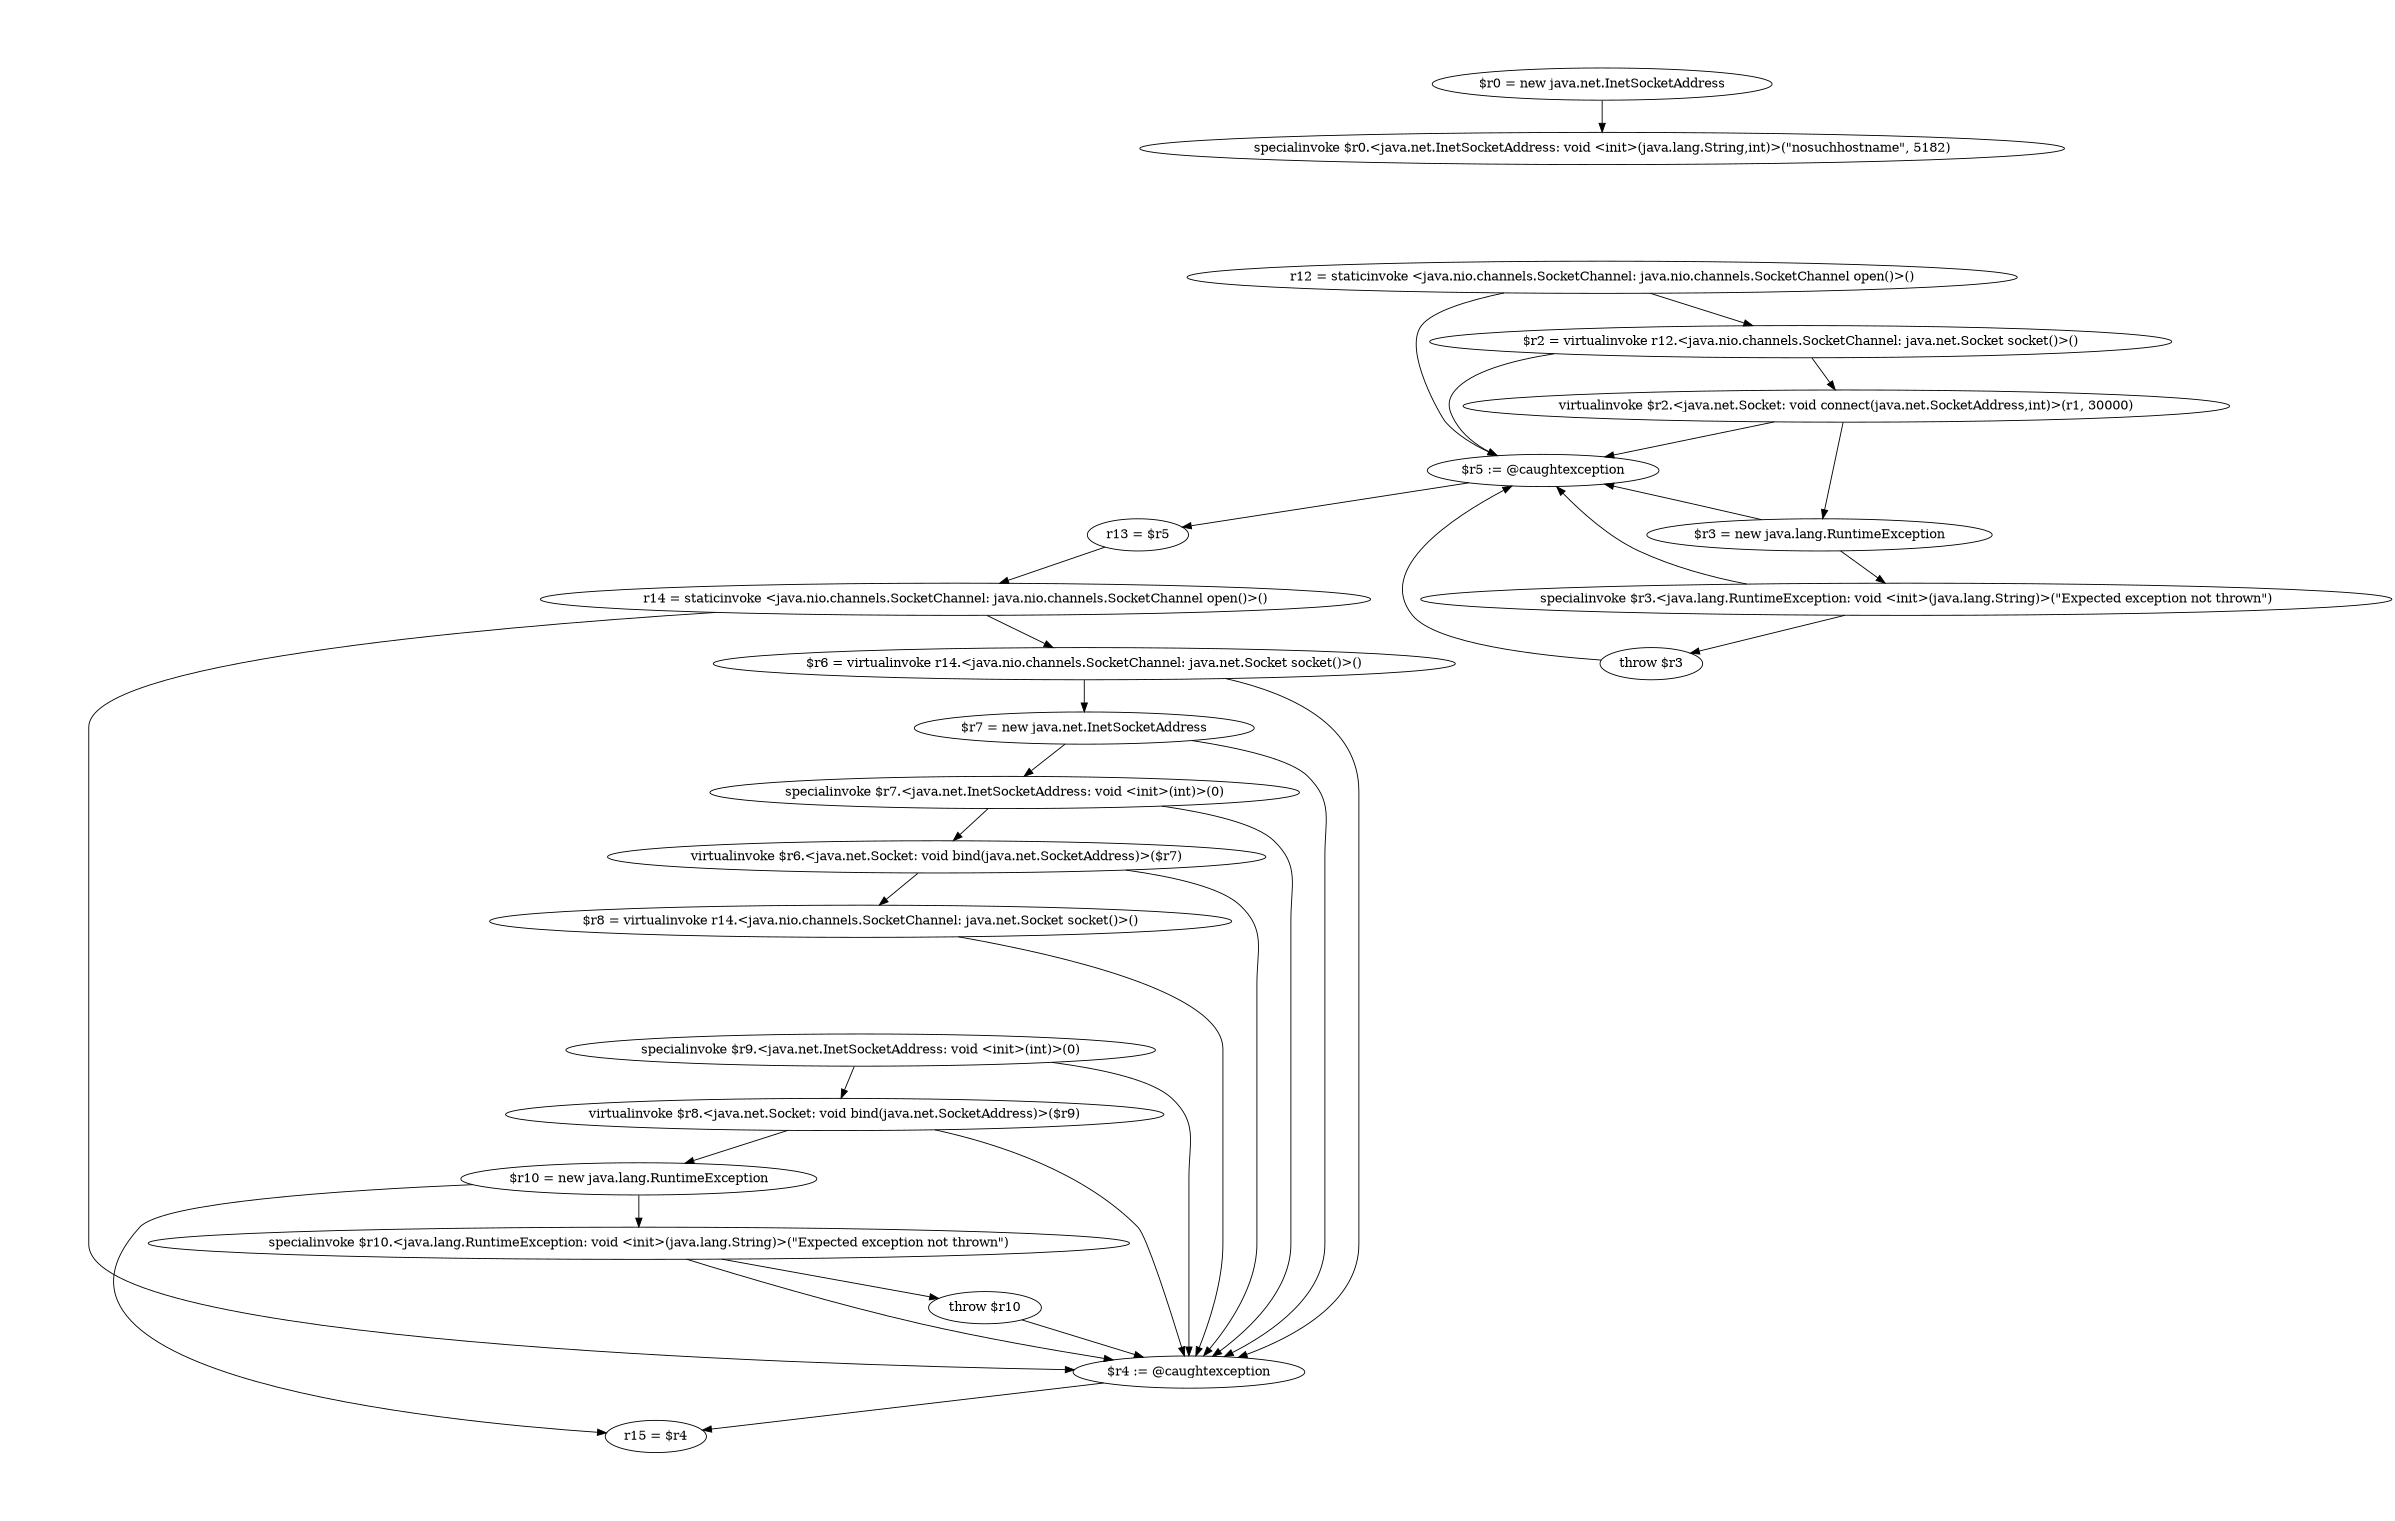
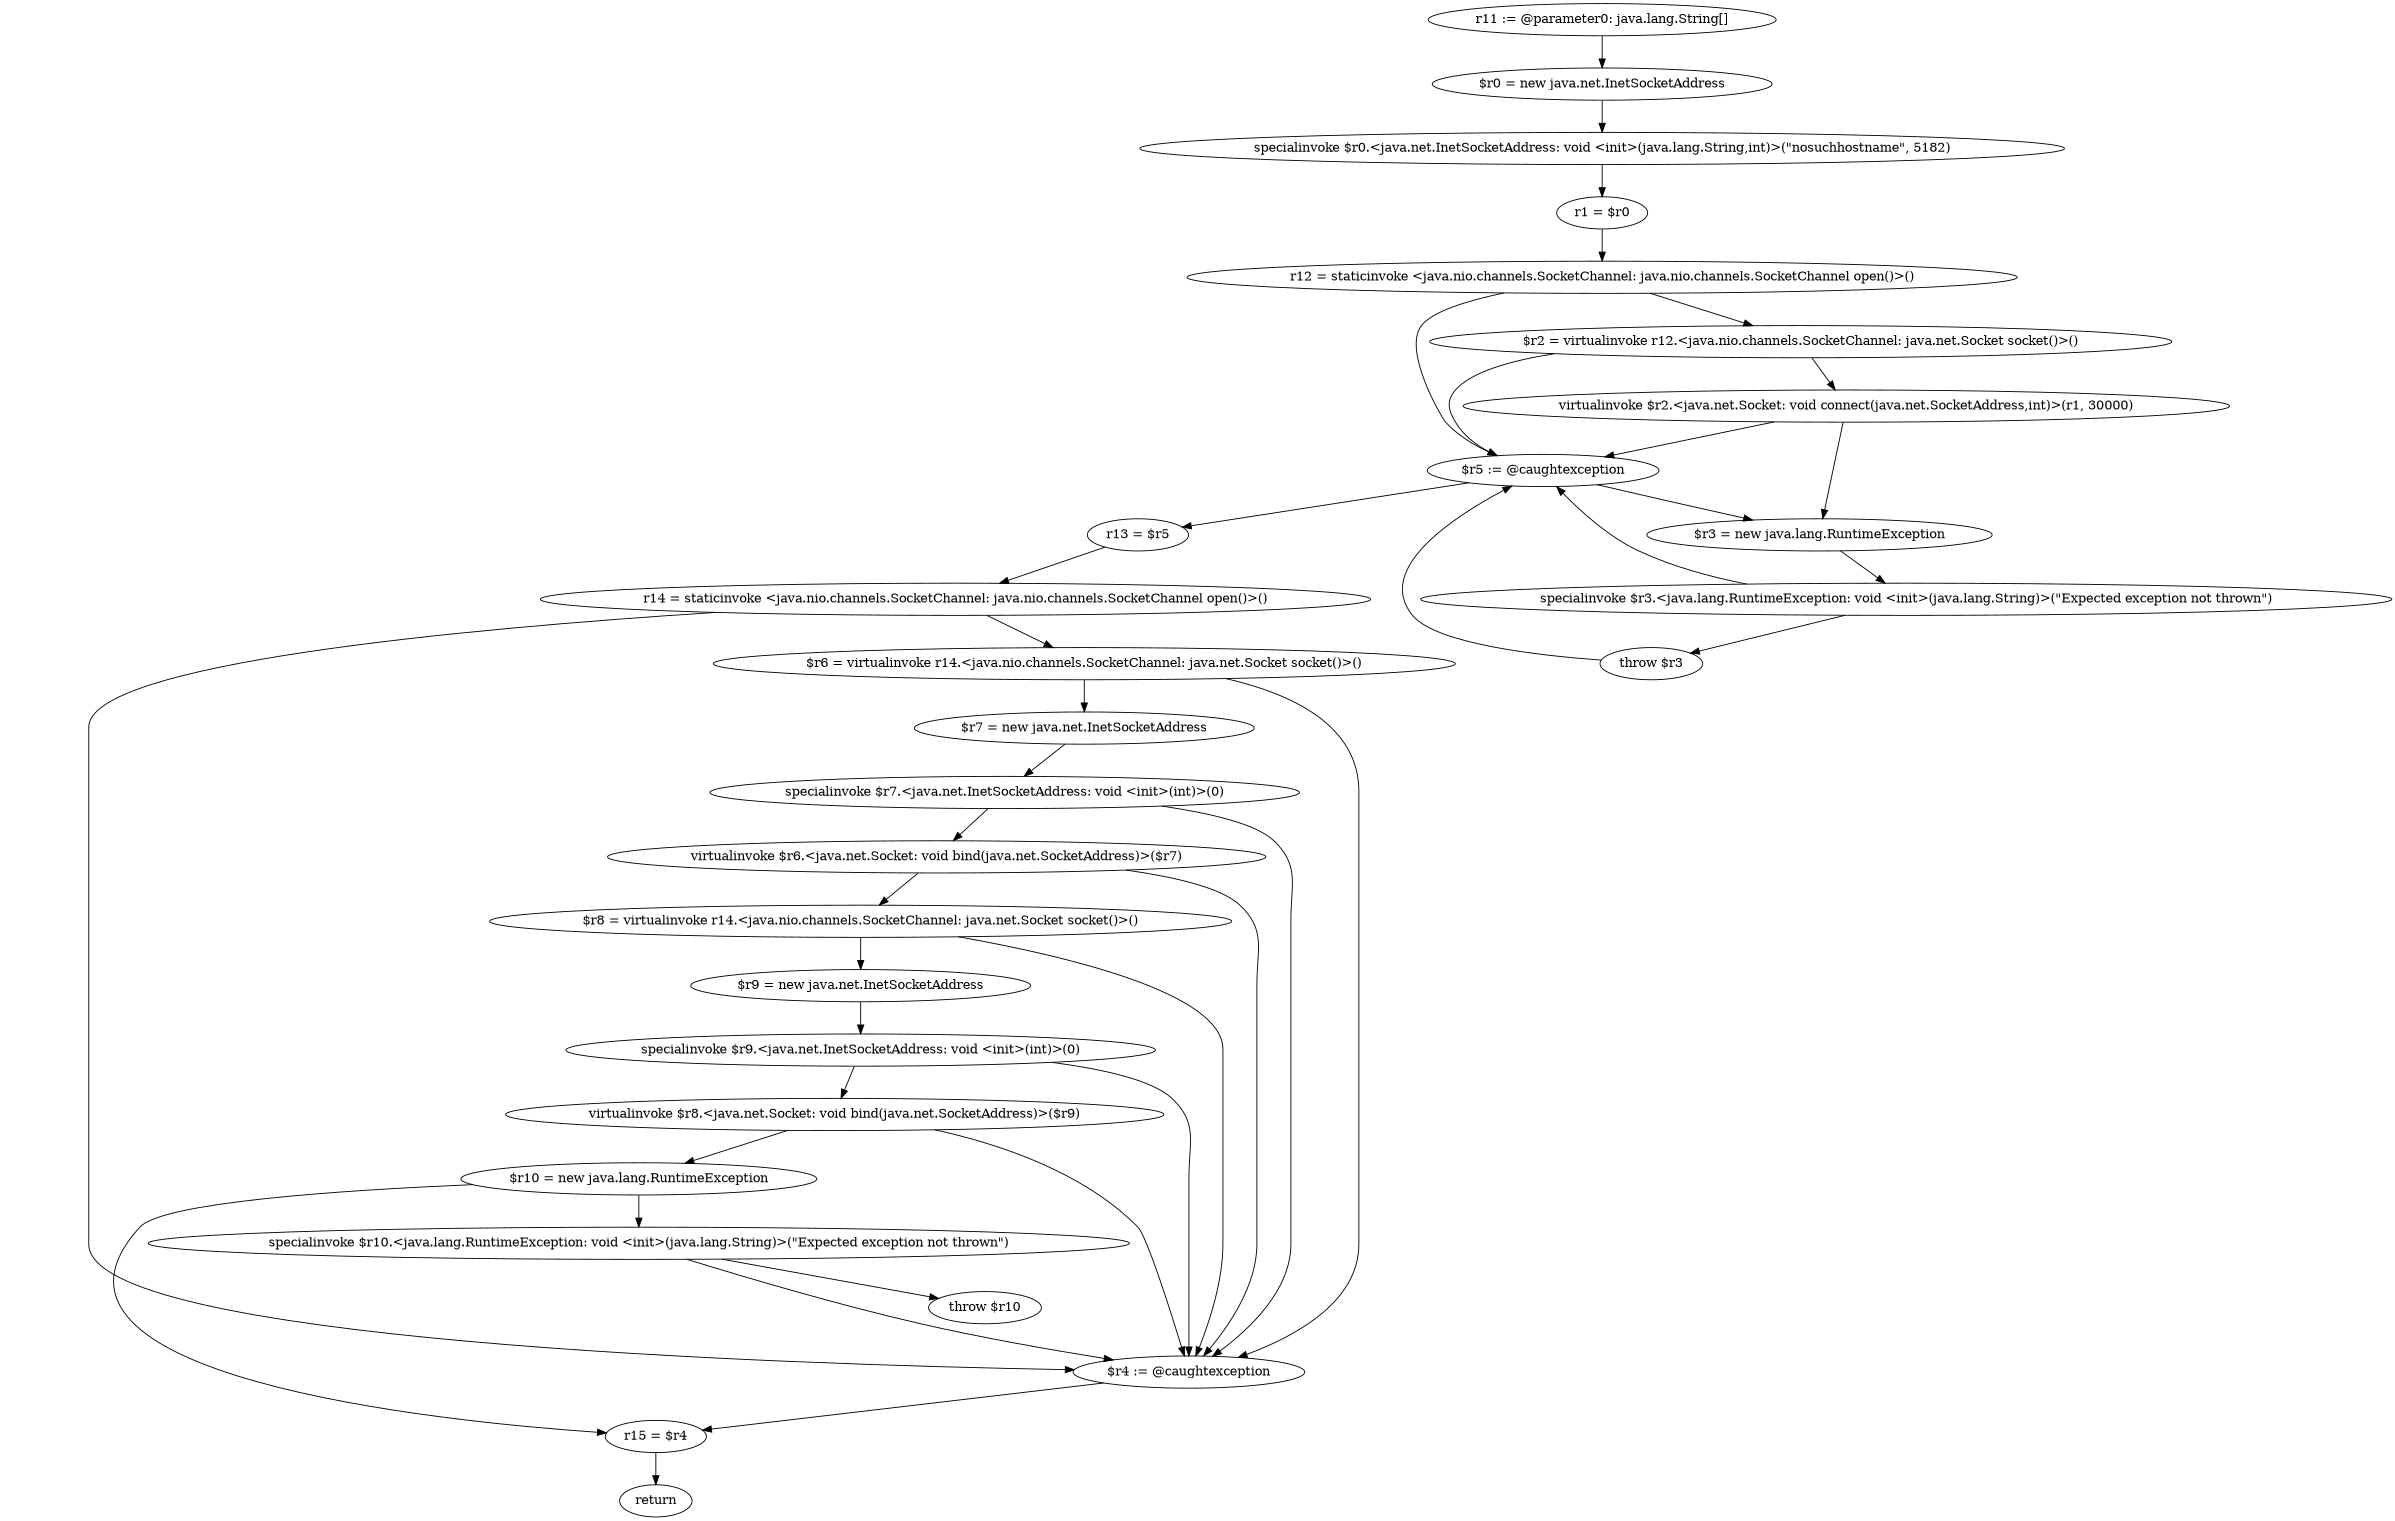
node "r11 := @parameter0: java.lang.String[]": added
node "r1 = $r0": added
edge "$r3 = new java.lang.RuntimeException" -> "$r5 := @caughtexception": reversed
node "$r9 = new java.net.InetSocketAddress": added
edge "$r7 = new java.net.InetSocketAddress" -> "$r4 := @caughtexception": removed
edge "throw $r10" -> "$r4 := @caughtexception": removed
node "return": added
